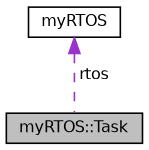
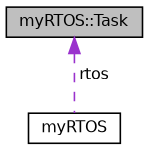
edge "myRTOS::Task" -> "myRTOS": reversed
